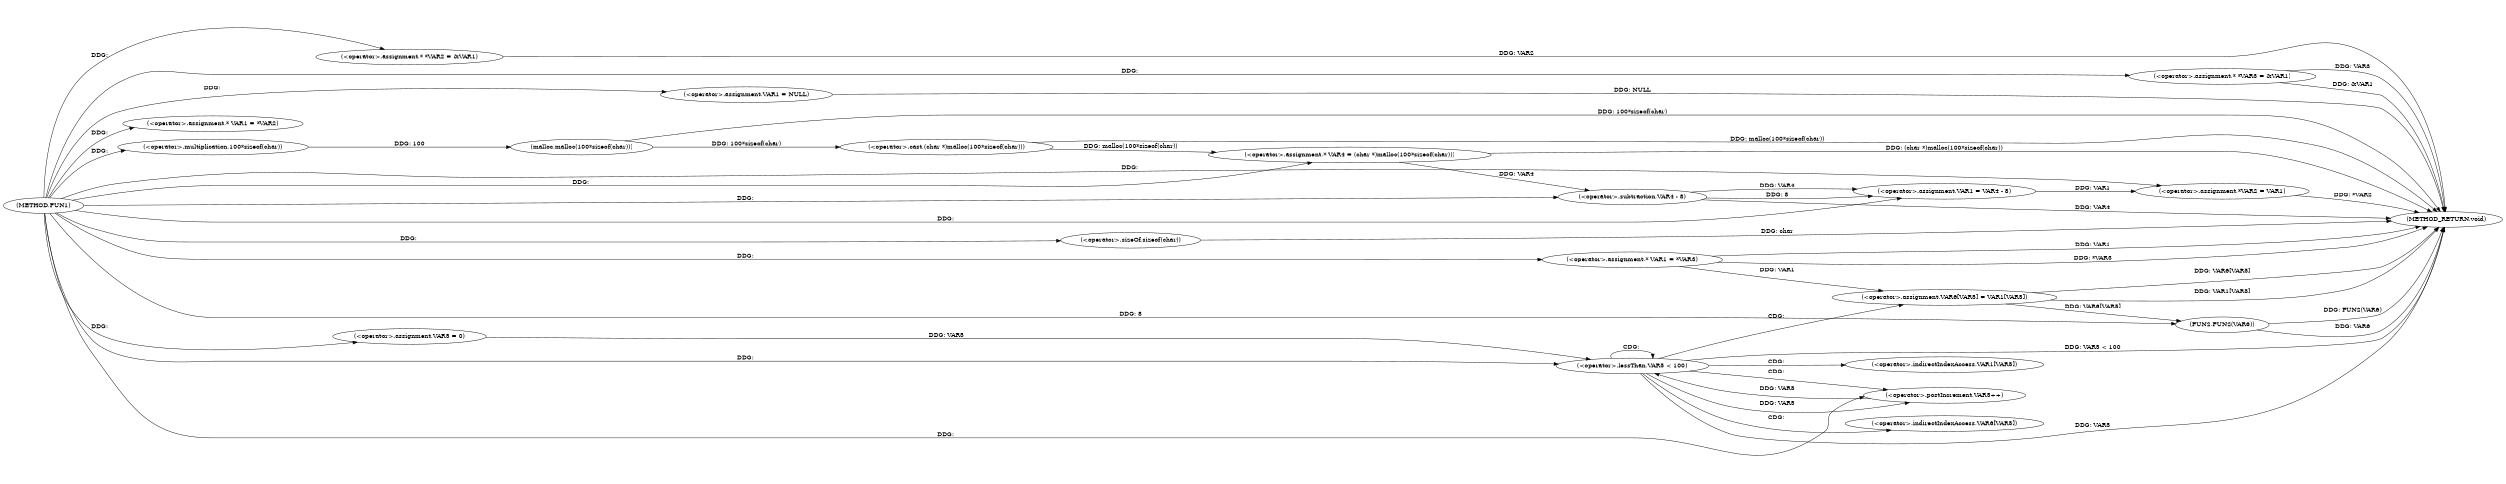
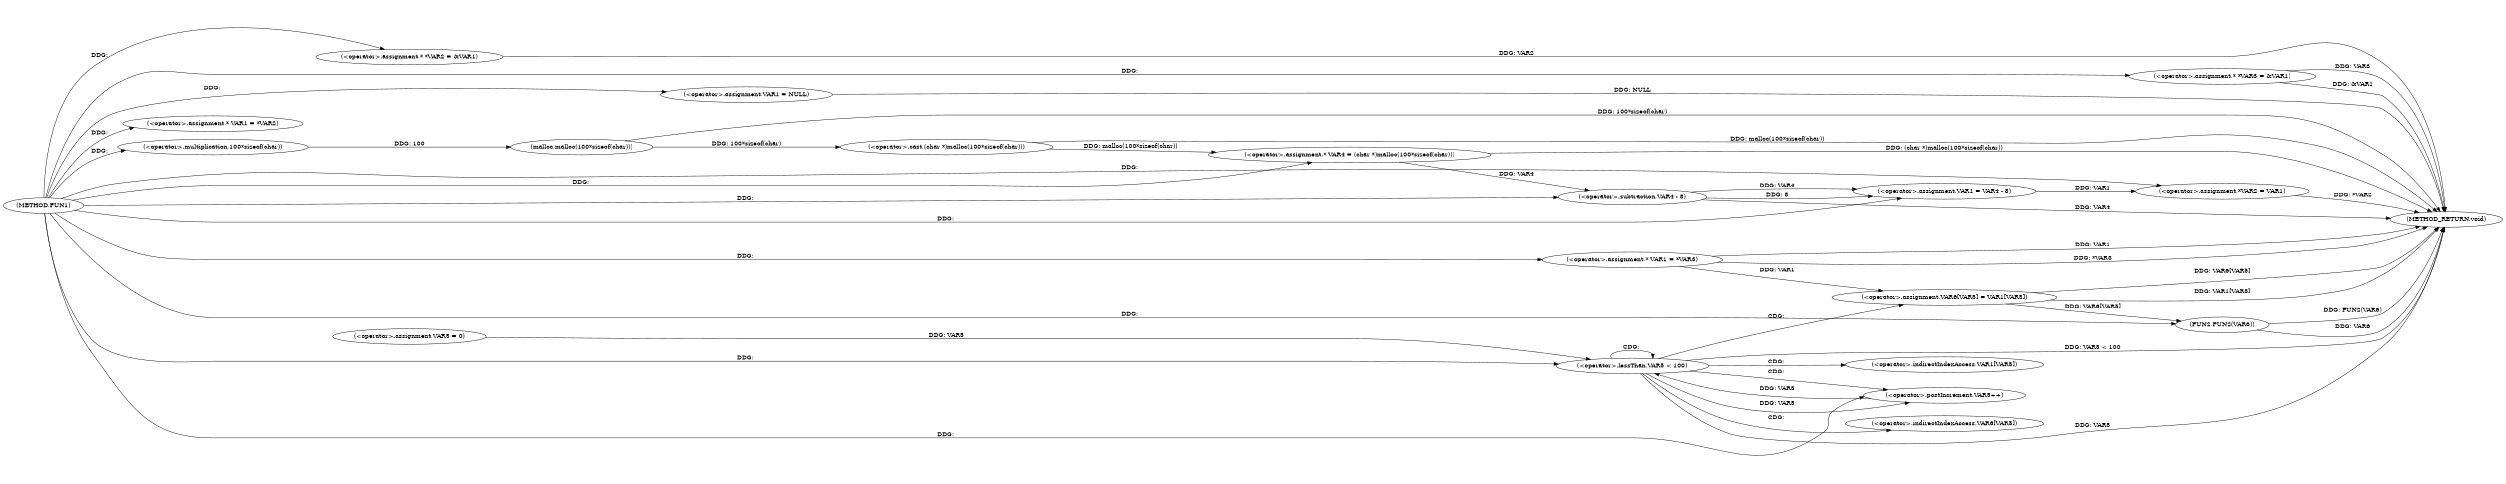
node "(<operator>.sizeOf,sizeof(char))": removed
edge "(METHOD,FUN1)" -> "(FUN2,FUN2(VAR6))": label "DDG: 8" -> "DDG: "
edge "(METHOD,FUN1)" -> "(<operator>.assignment,VAR5 = 0)": removed, label "DDG:"
